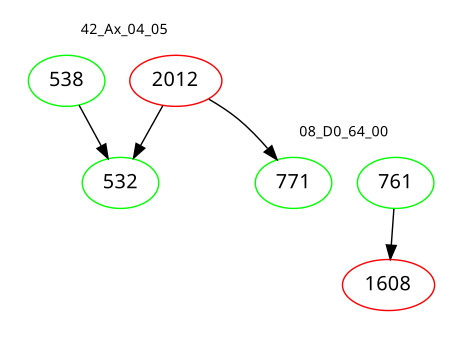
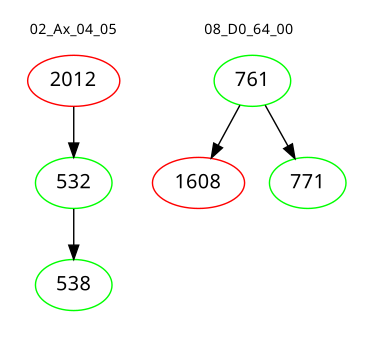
cluster "42_Ax_04_05": label "42_Ax_04_05" -> "02_Ax_04_05"
edge "538" -> "532": reversed
edge "2012" -> "771": now "761" -> "771"
